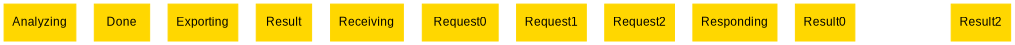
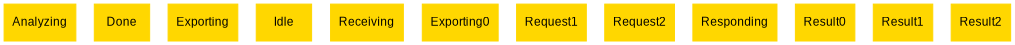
node "Result": label "Result" -> "Idle"
node "Request0": label "Request0" -> "Exporting0"
node "Result1": added
